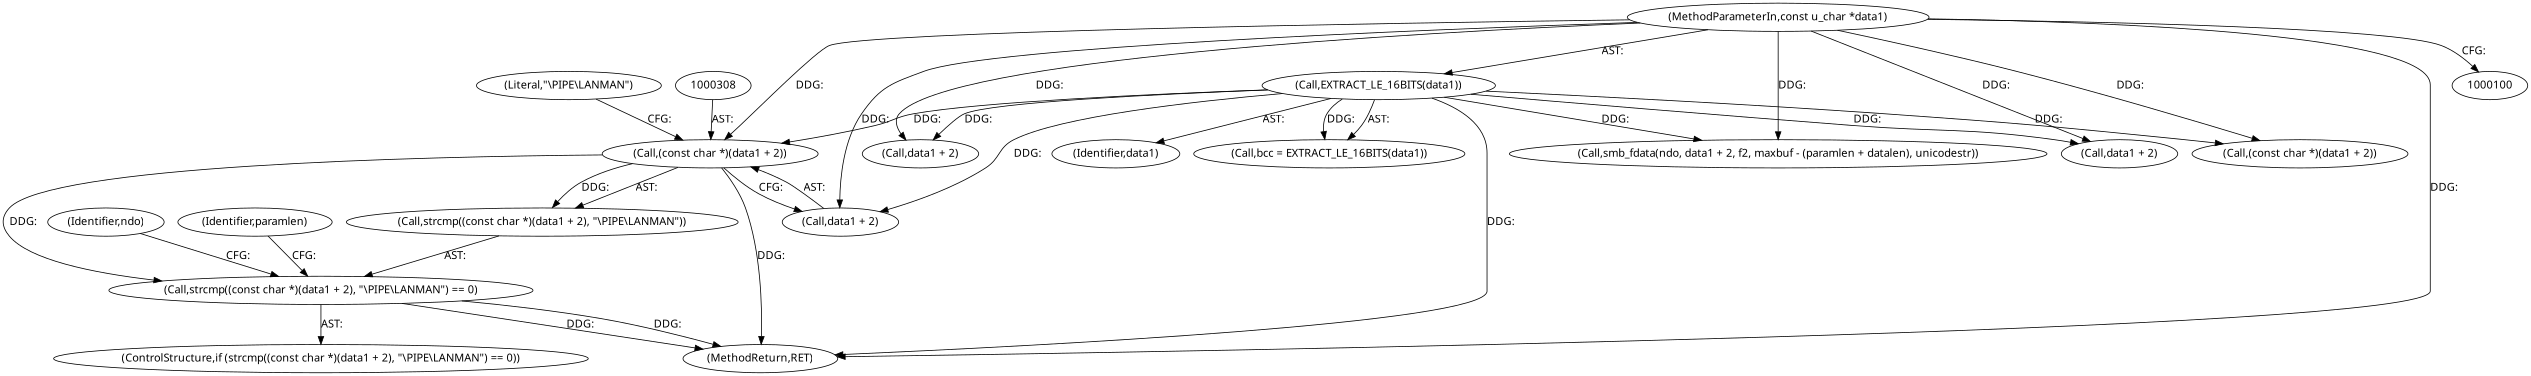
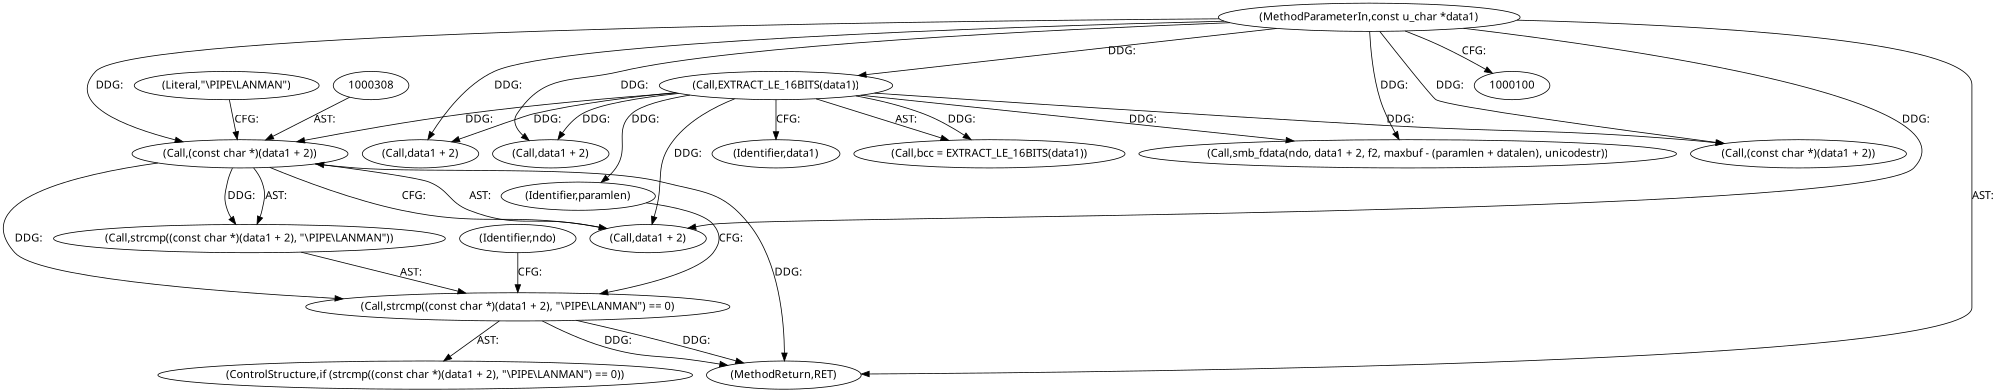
edge "(MethodParameterIn,const u_char *data1)" -> "(Call,EXTRACT_LE_16BITS(data1))": label "AST: " -> "DDG: "
edge "(Call,EXTRACT_LE_16BITS(data1))" -> "(Identifier,data1)": label "AST: " -> "CFG: "
edge "(MethodParameterIn,const u_char *data1)" -> "(MethodReturn,RET)": label "DDG: " -> "AST: "
edge "(Call,EXTRACT_LE_16BITS(data1))" -> "(MethodReturn,RET)": now "(Call,EXTRACT_LE_16BITS(data1))" -> "(Identifier,paramlen)"
